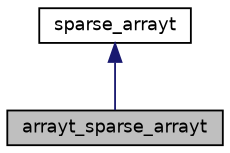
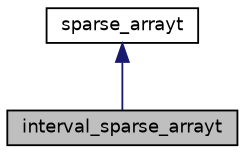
node "arrayt_sparse_arrayt": label "arrayt_sparse_arrayt" -> "interval_sparse_arrayt"
